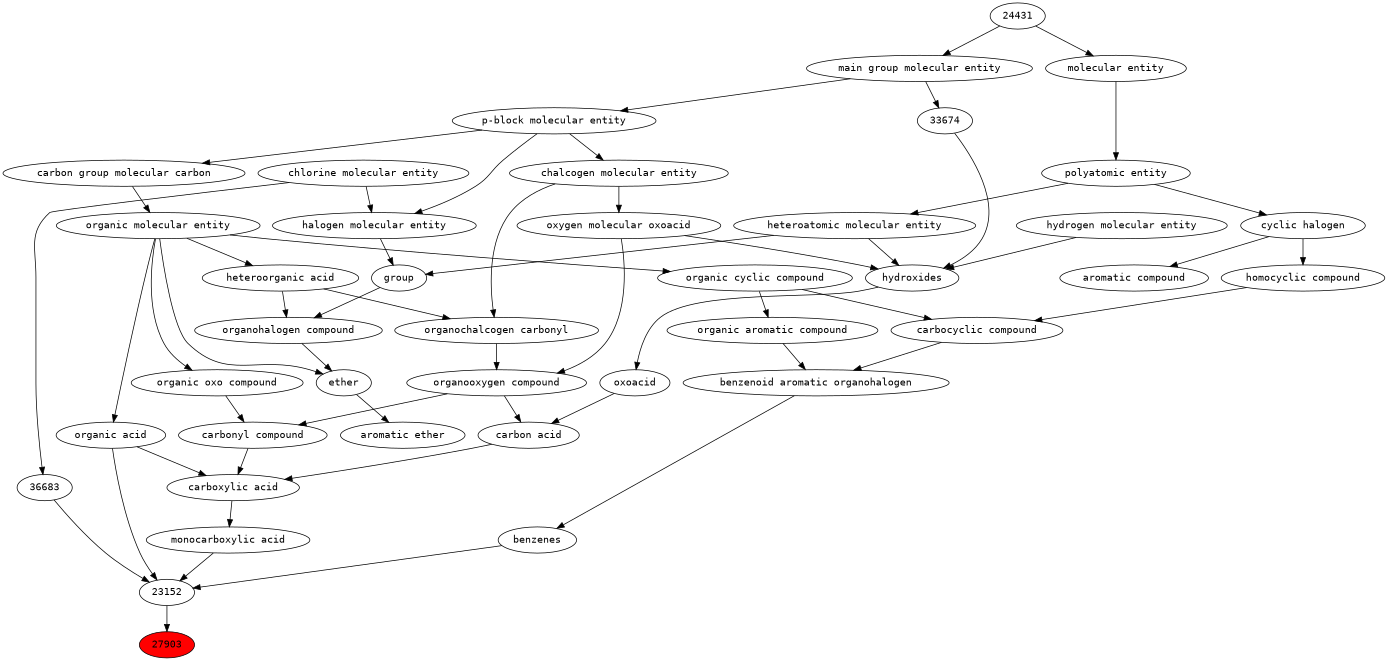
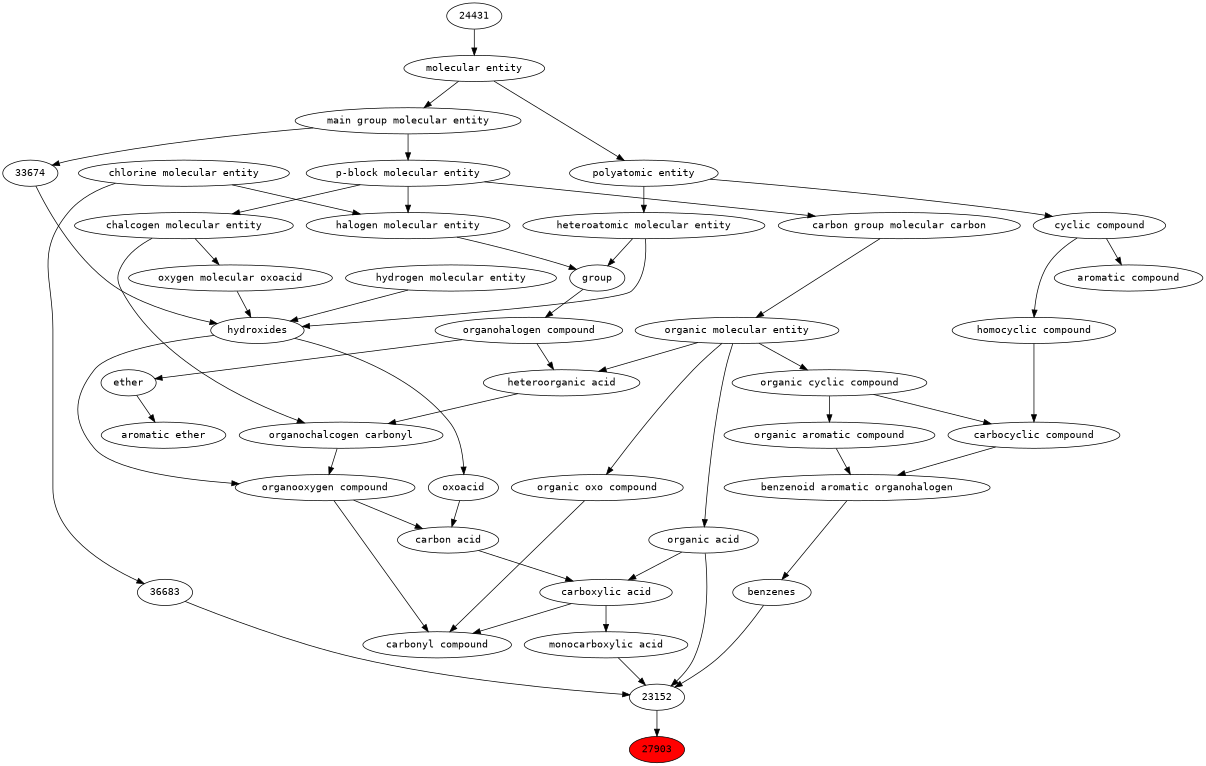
edge "24431" -> "main group molecular entity": now "molecular entity" -> "main group molecular entity"
node "cyclic halogen": label "cyclic halogen" -> "cyclic compound"
edge "heteroorganic acid" -> "organohalogen compound": reversed
edge "oxygen molecular oxoacid" -> "organooxygen compound": now "hydroxides" -> "organooxygen compound"
edge "organic molecular entity" -> "ether": removed
edge "carbonyl compound" -> "carboxylic acid": reversed
